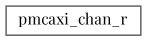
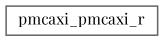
node "pmcaxi_chan_r": label "pmcaxi_chan_r" -> "pmcaxi_pmcaxi_r"
